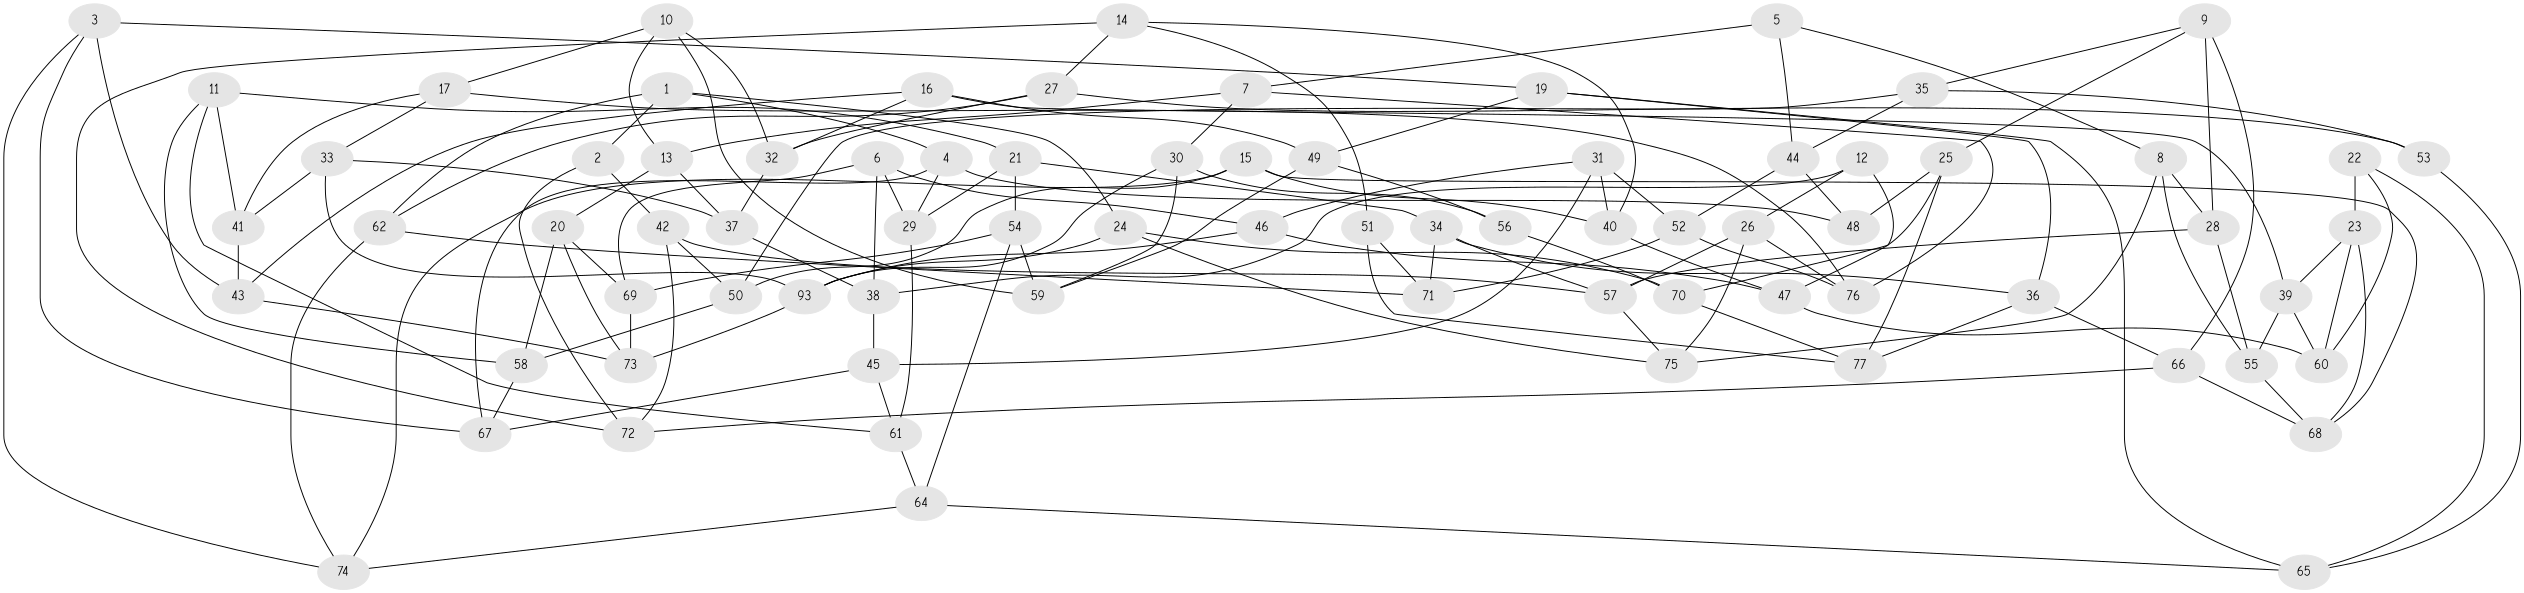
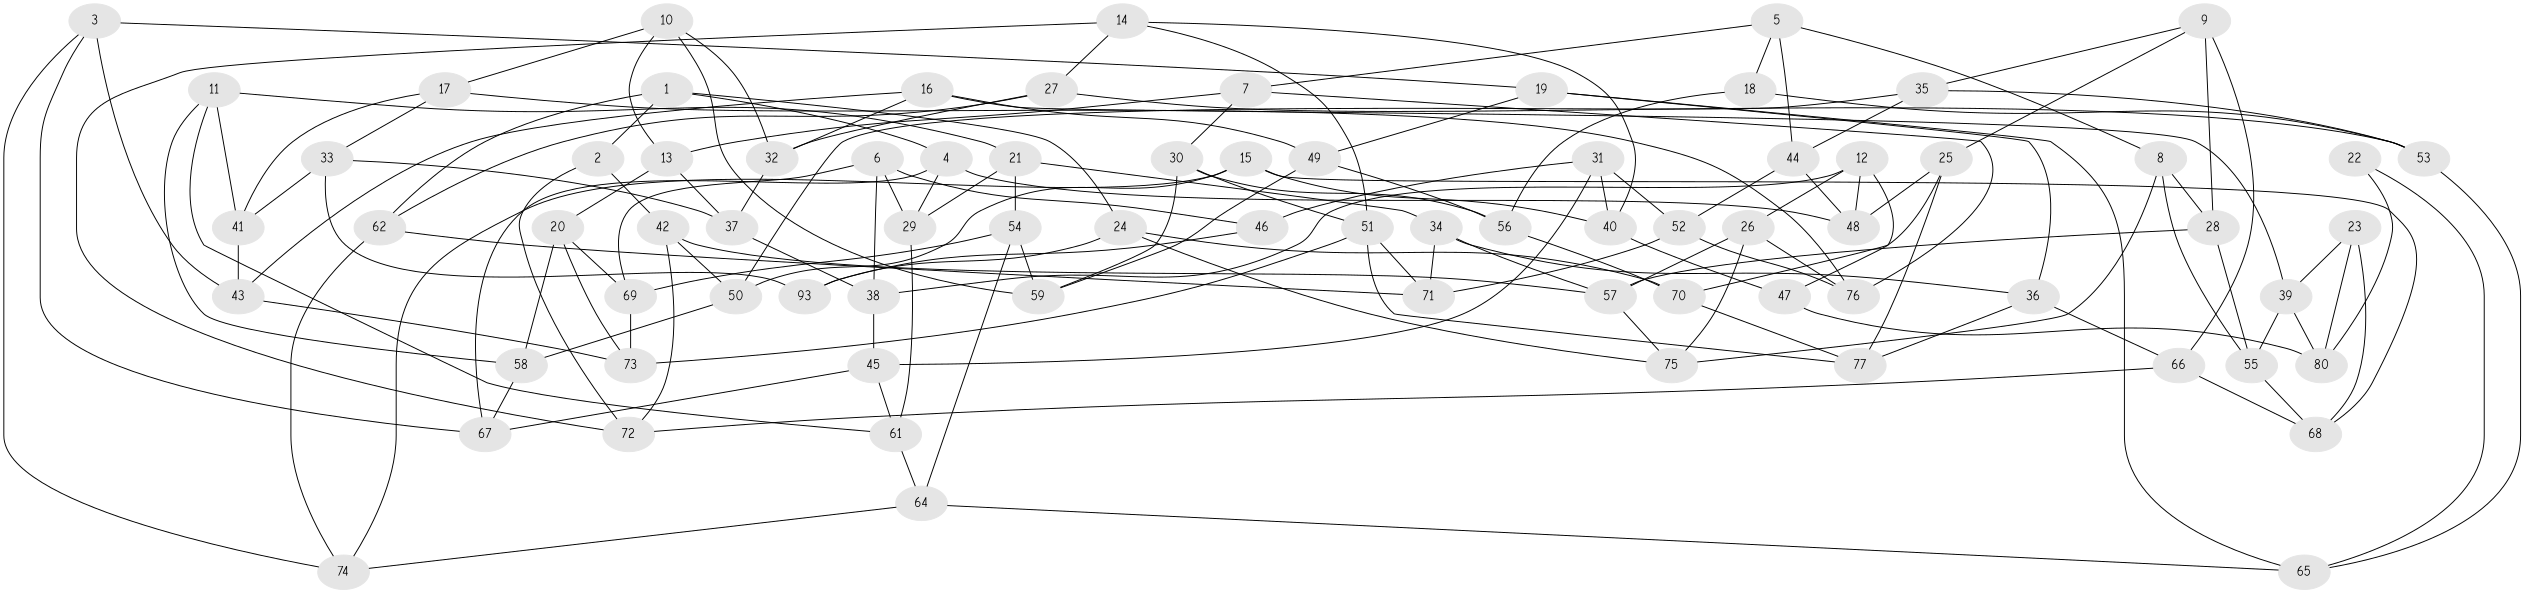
node "18": added
edge "12" -- "48": added
edge "22" -- "23": removed
edge "30" -- "93": now "30" -- "51"
edge "46" -- "47": removed
edge "93" -- "73": now "51" -- "73"
node "60": label "60" -> "80"
